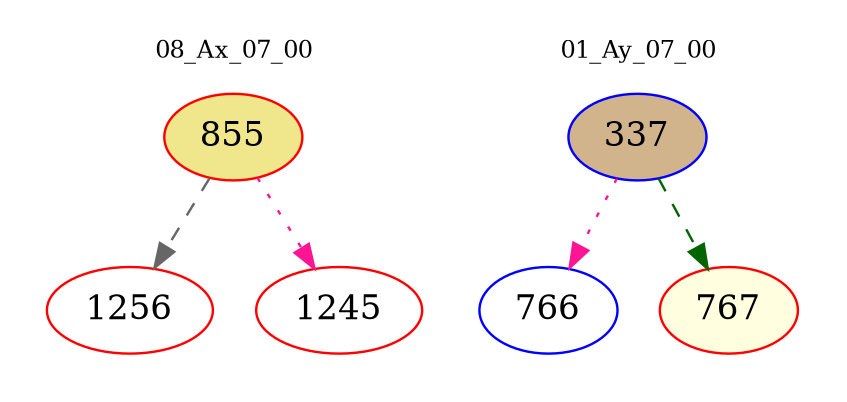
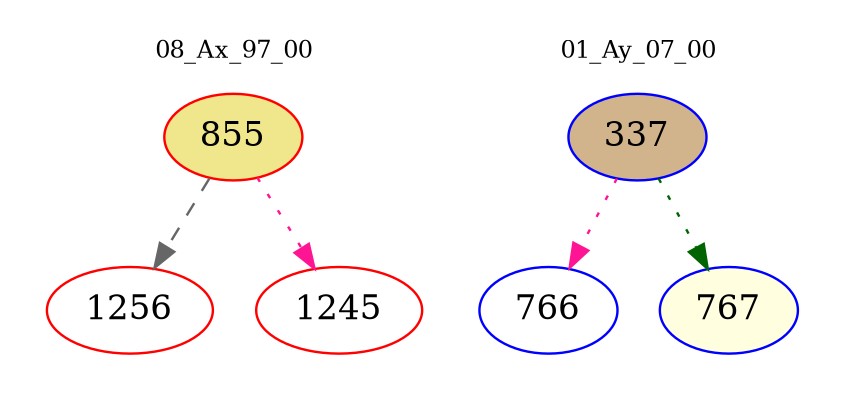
cluster "08_Ax_07_00": label "08_Ax_07_00" -> "08_Ax_97_00"
edge "337" -> "767": style dashed -> dotted
node "767": color red -> blue
